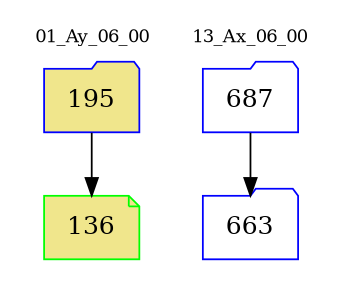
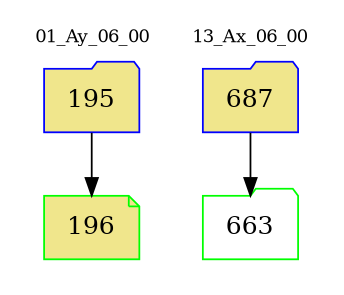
node "687": fillcolor white -> khaki
node "136": label "136" -> "196"
node "663": color blue -> green
